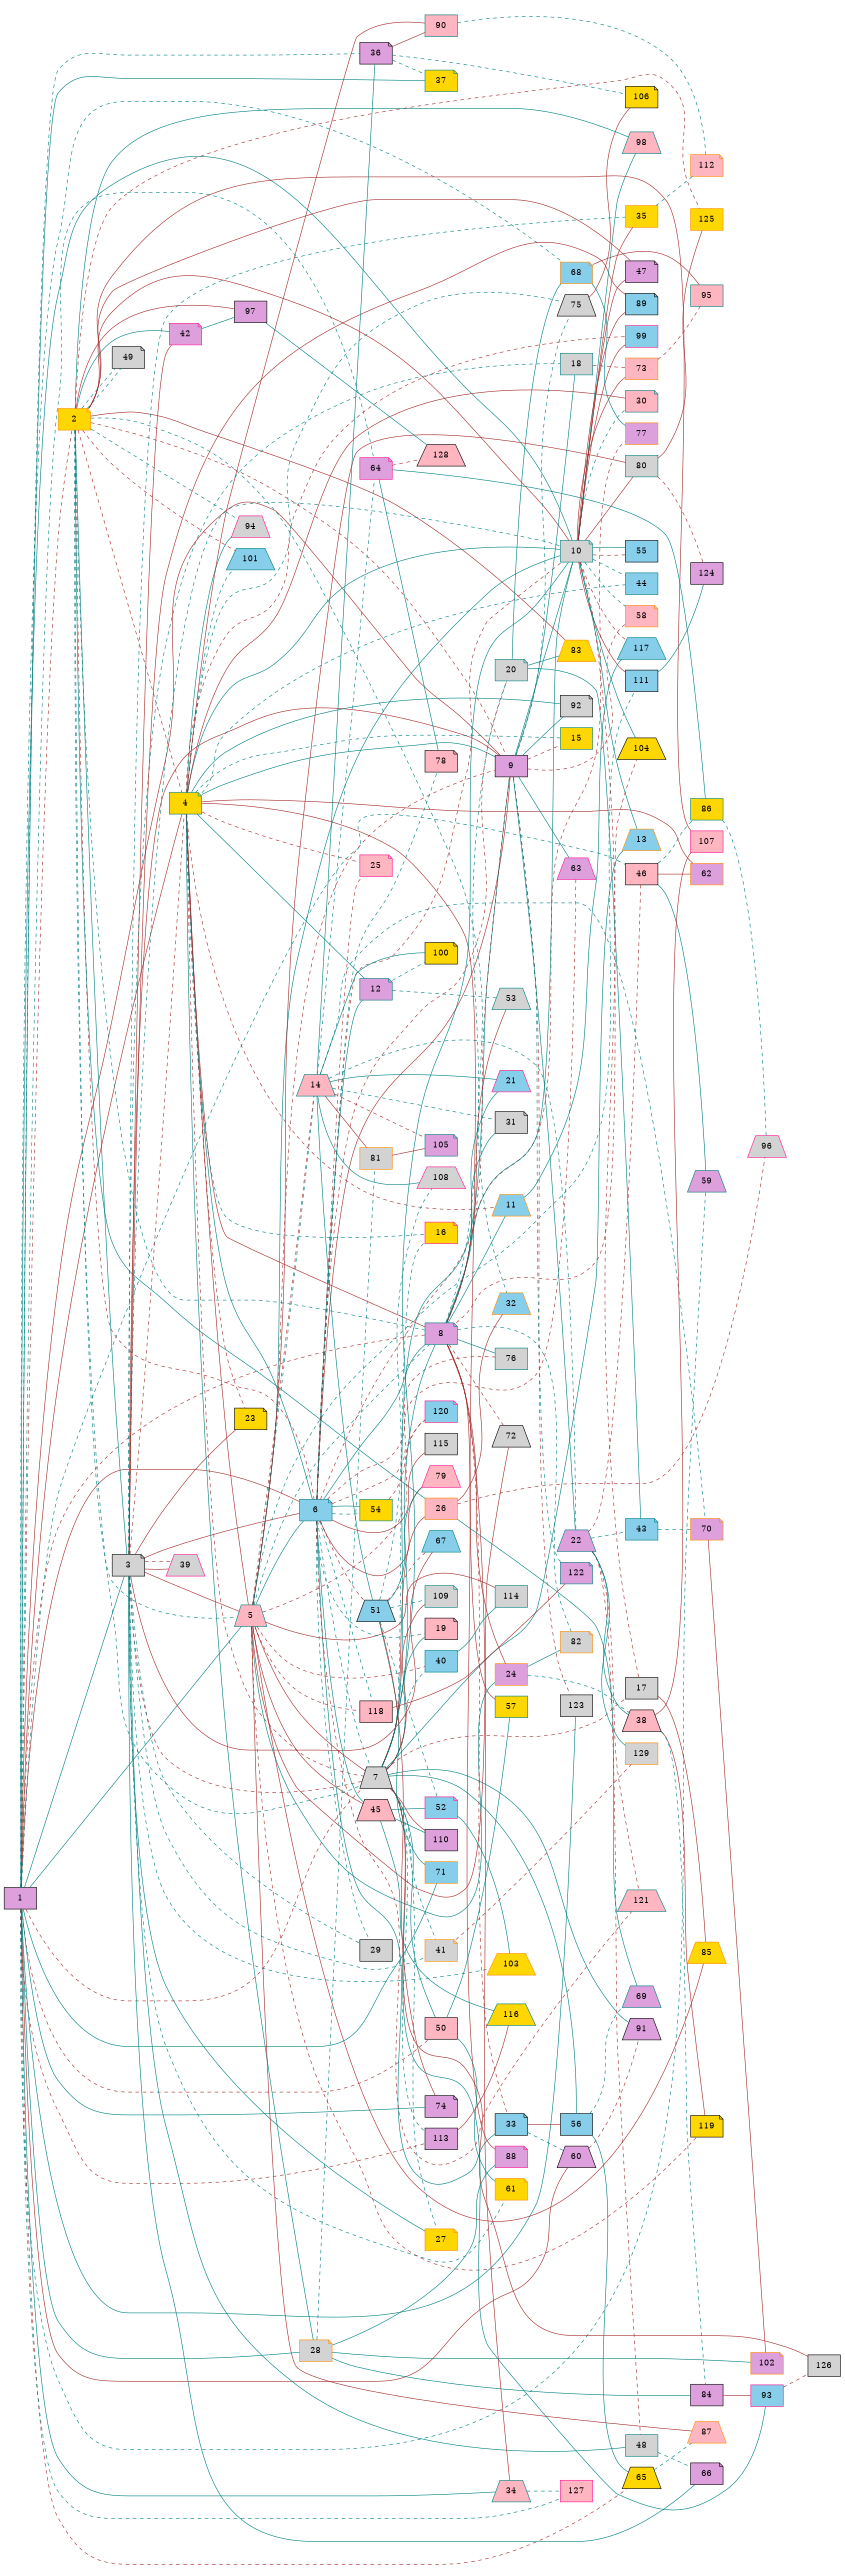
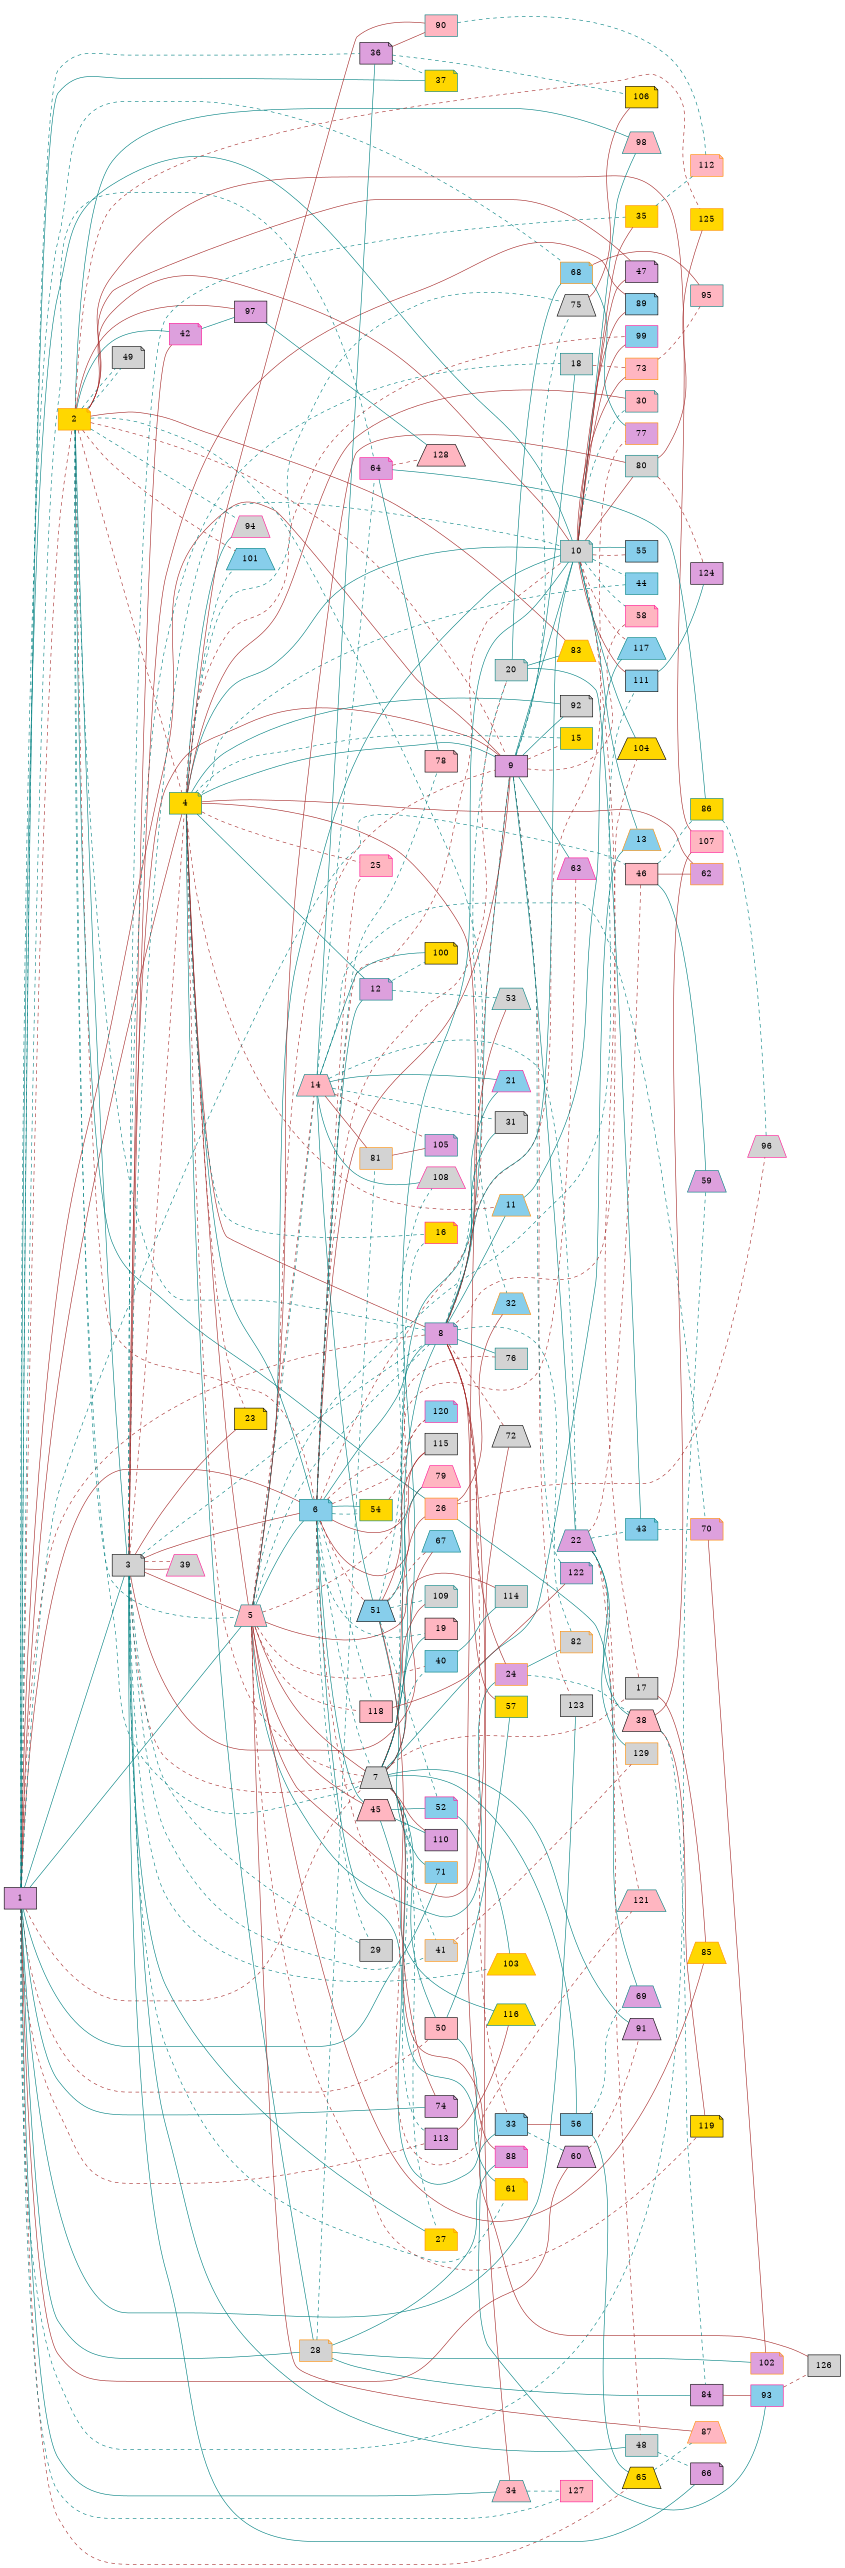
node "58": color darkorange -> deeppink
edge "8" -- "3": added
edge "115" -- "51": added
